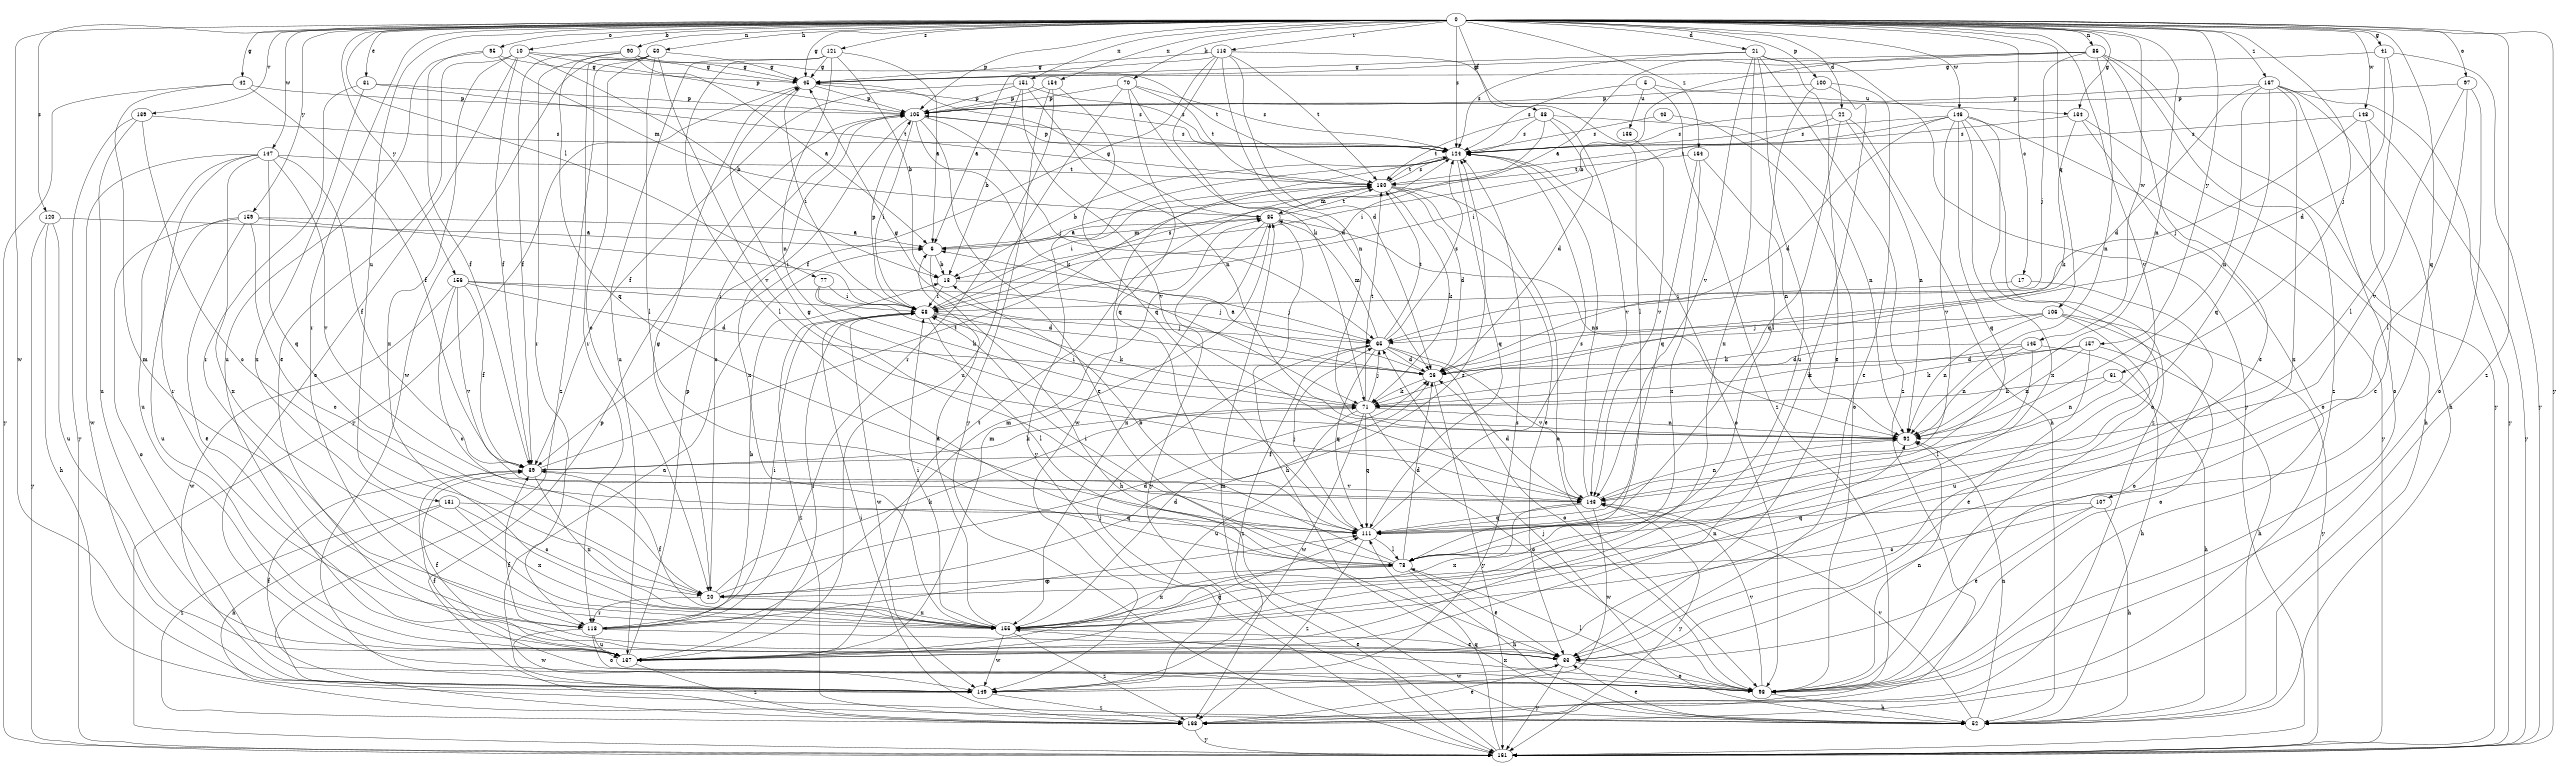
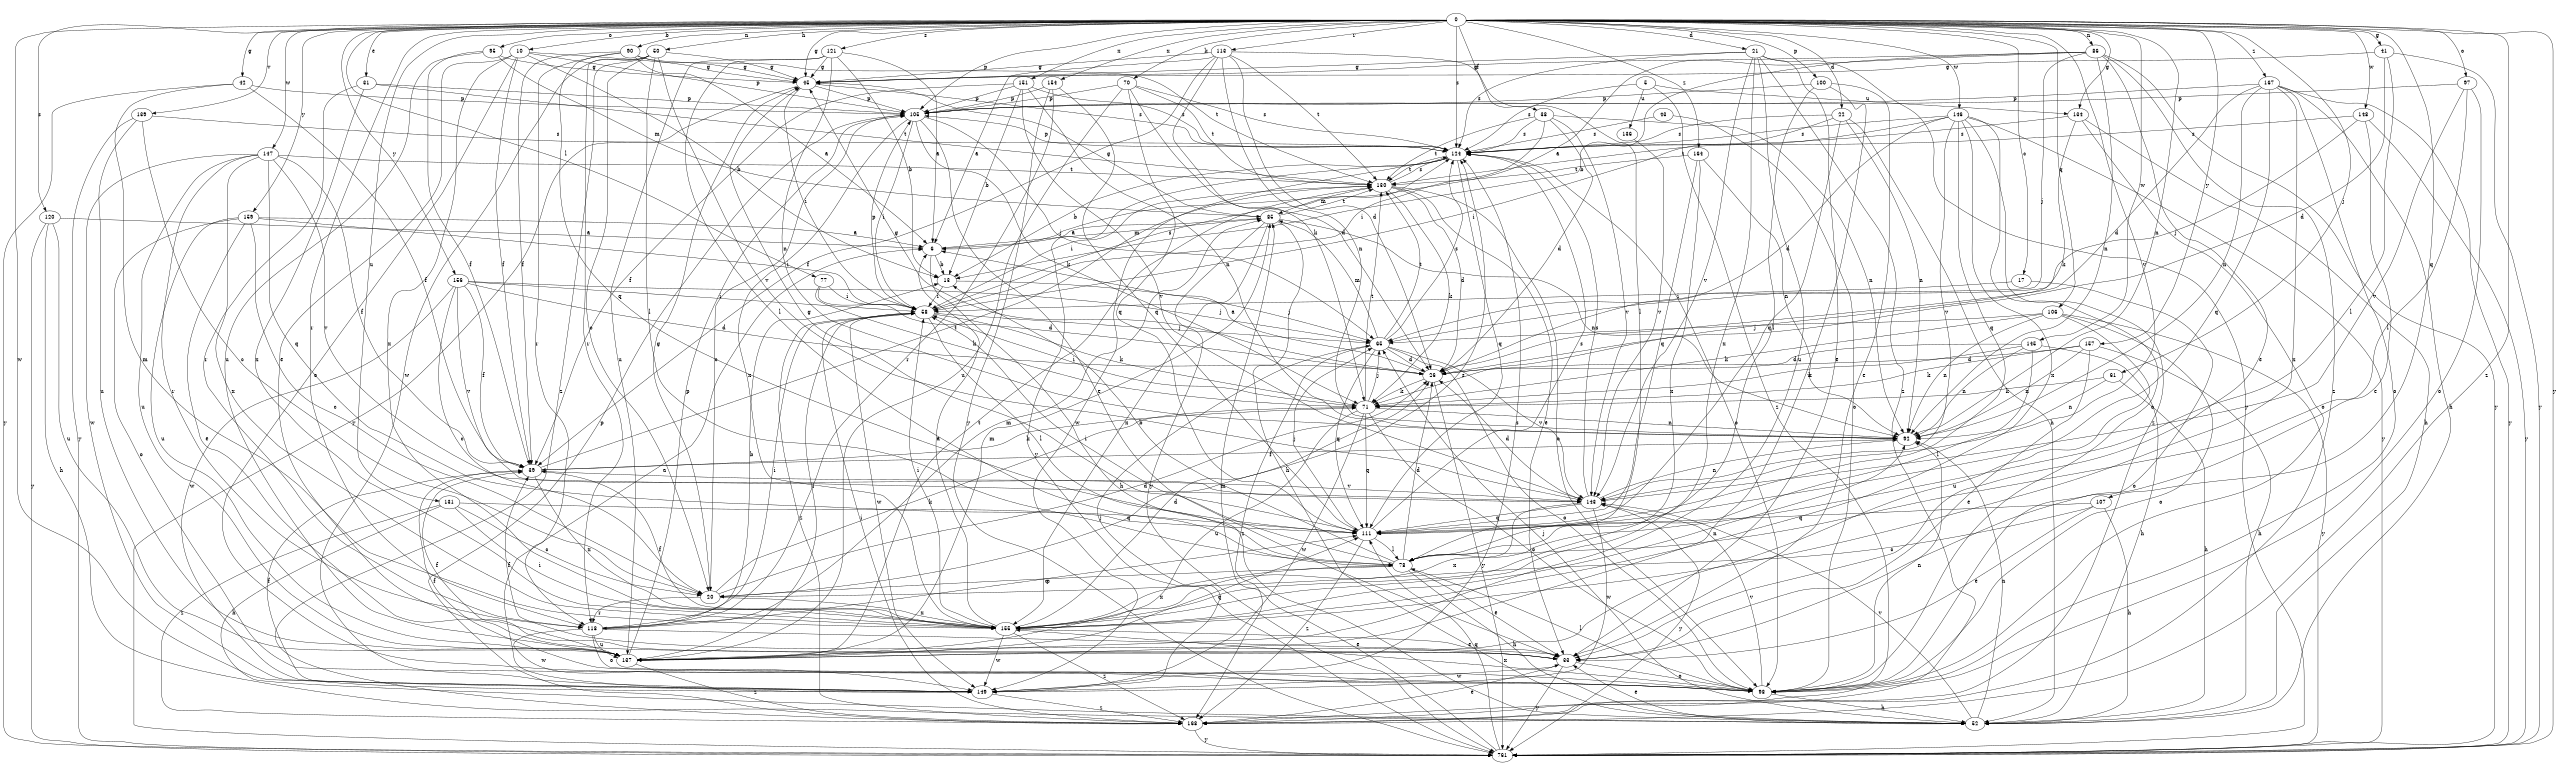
edge "105" -> "124": removed, label "s"
edge "131" -> "155": label "x" -> "i"
node "161": label "161" -> "761"
